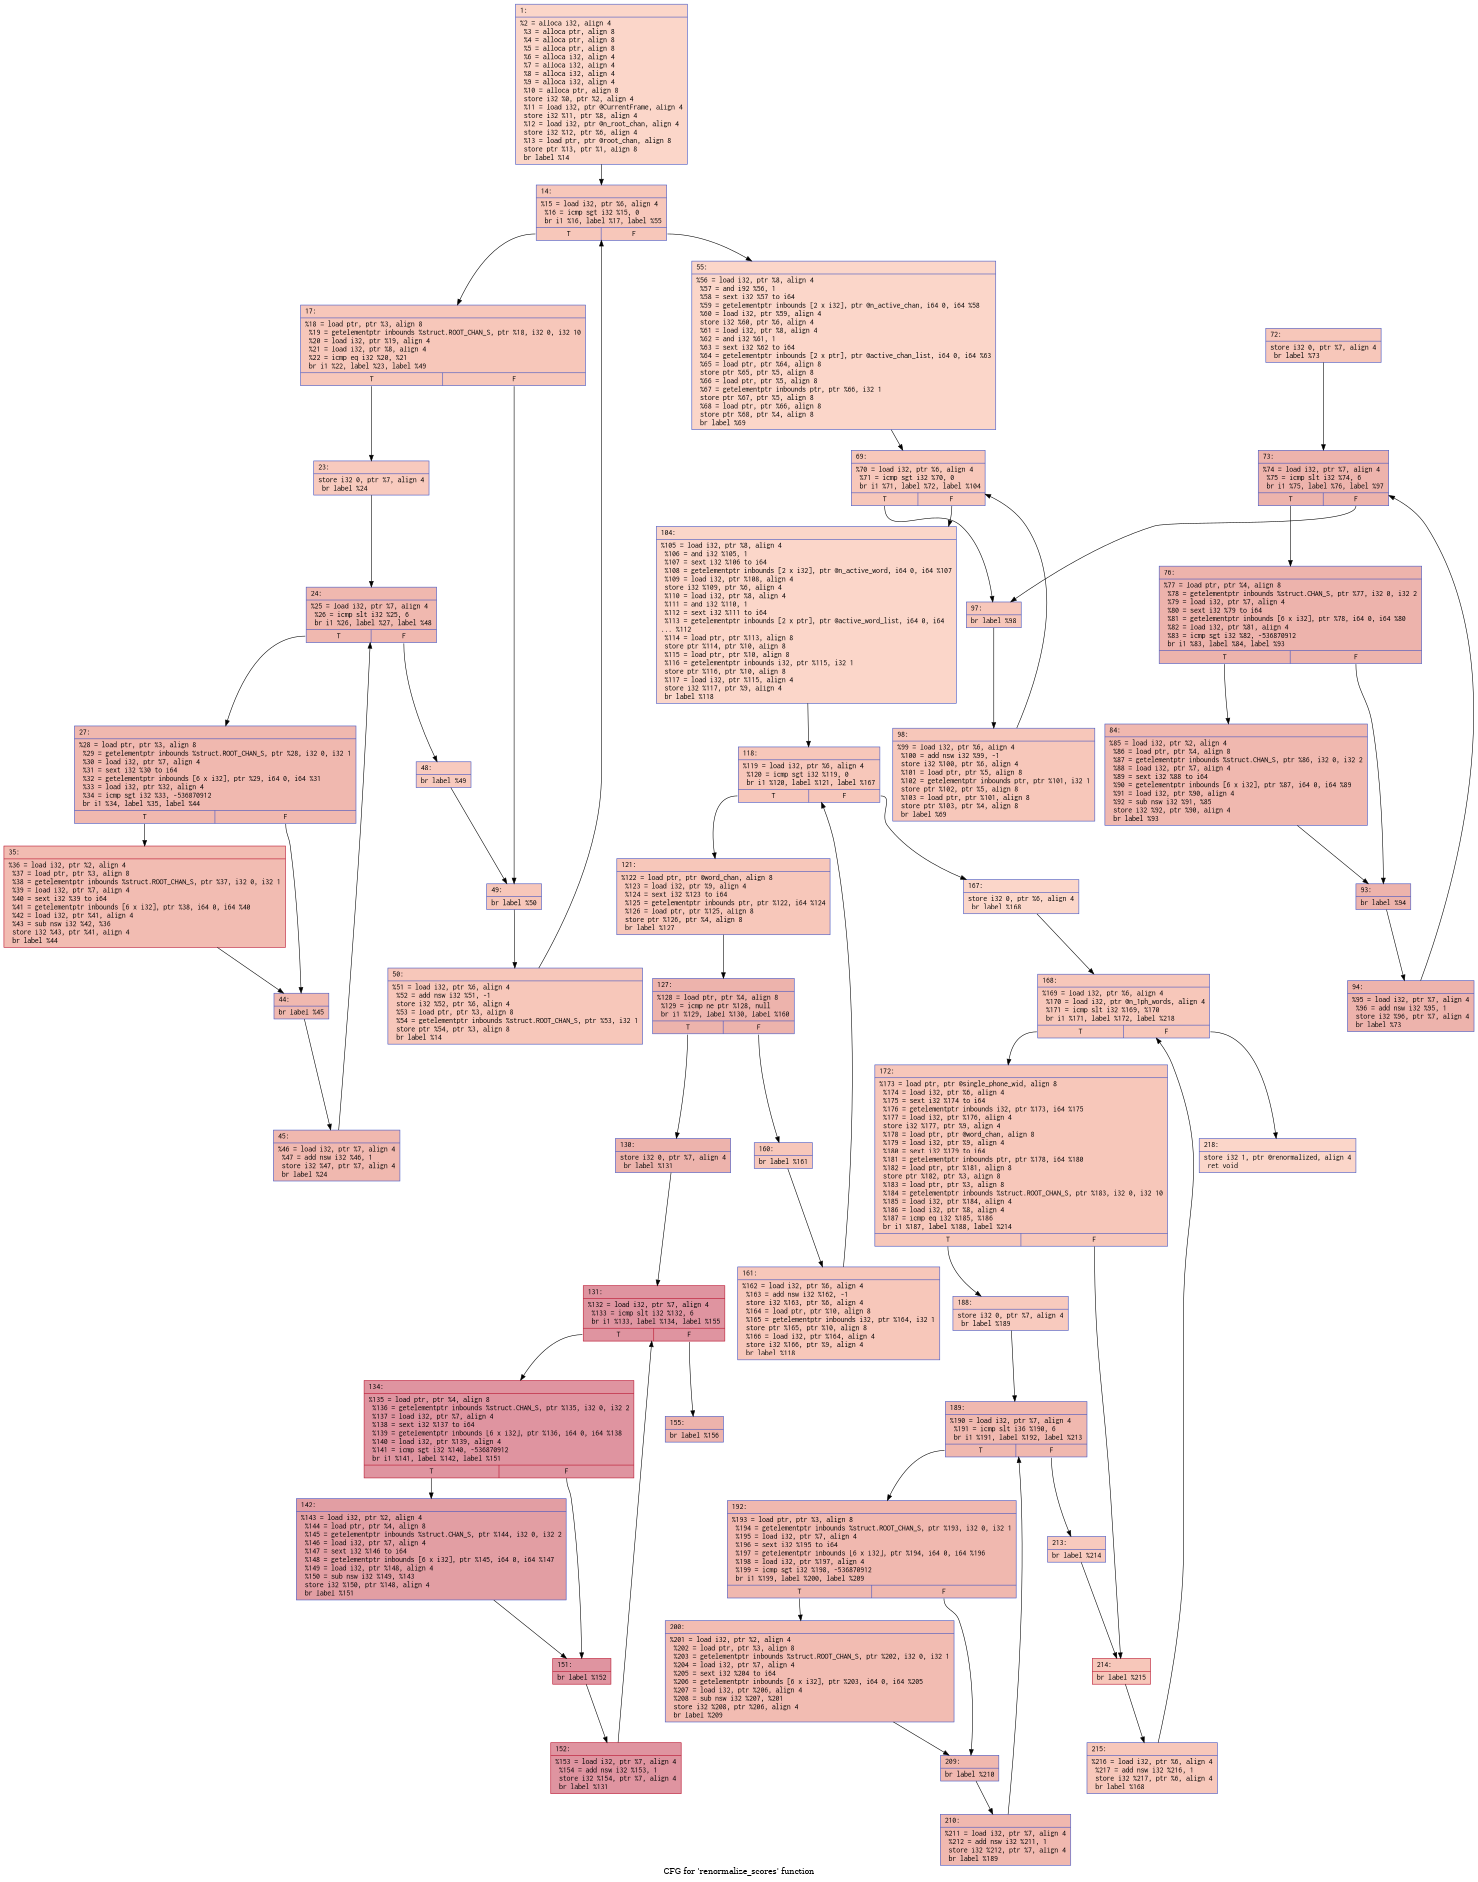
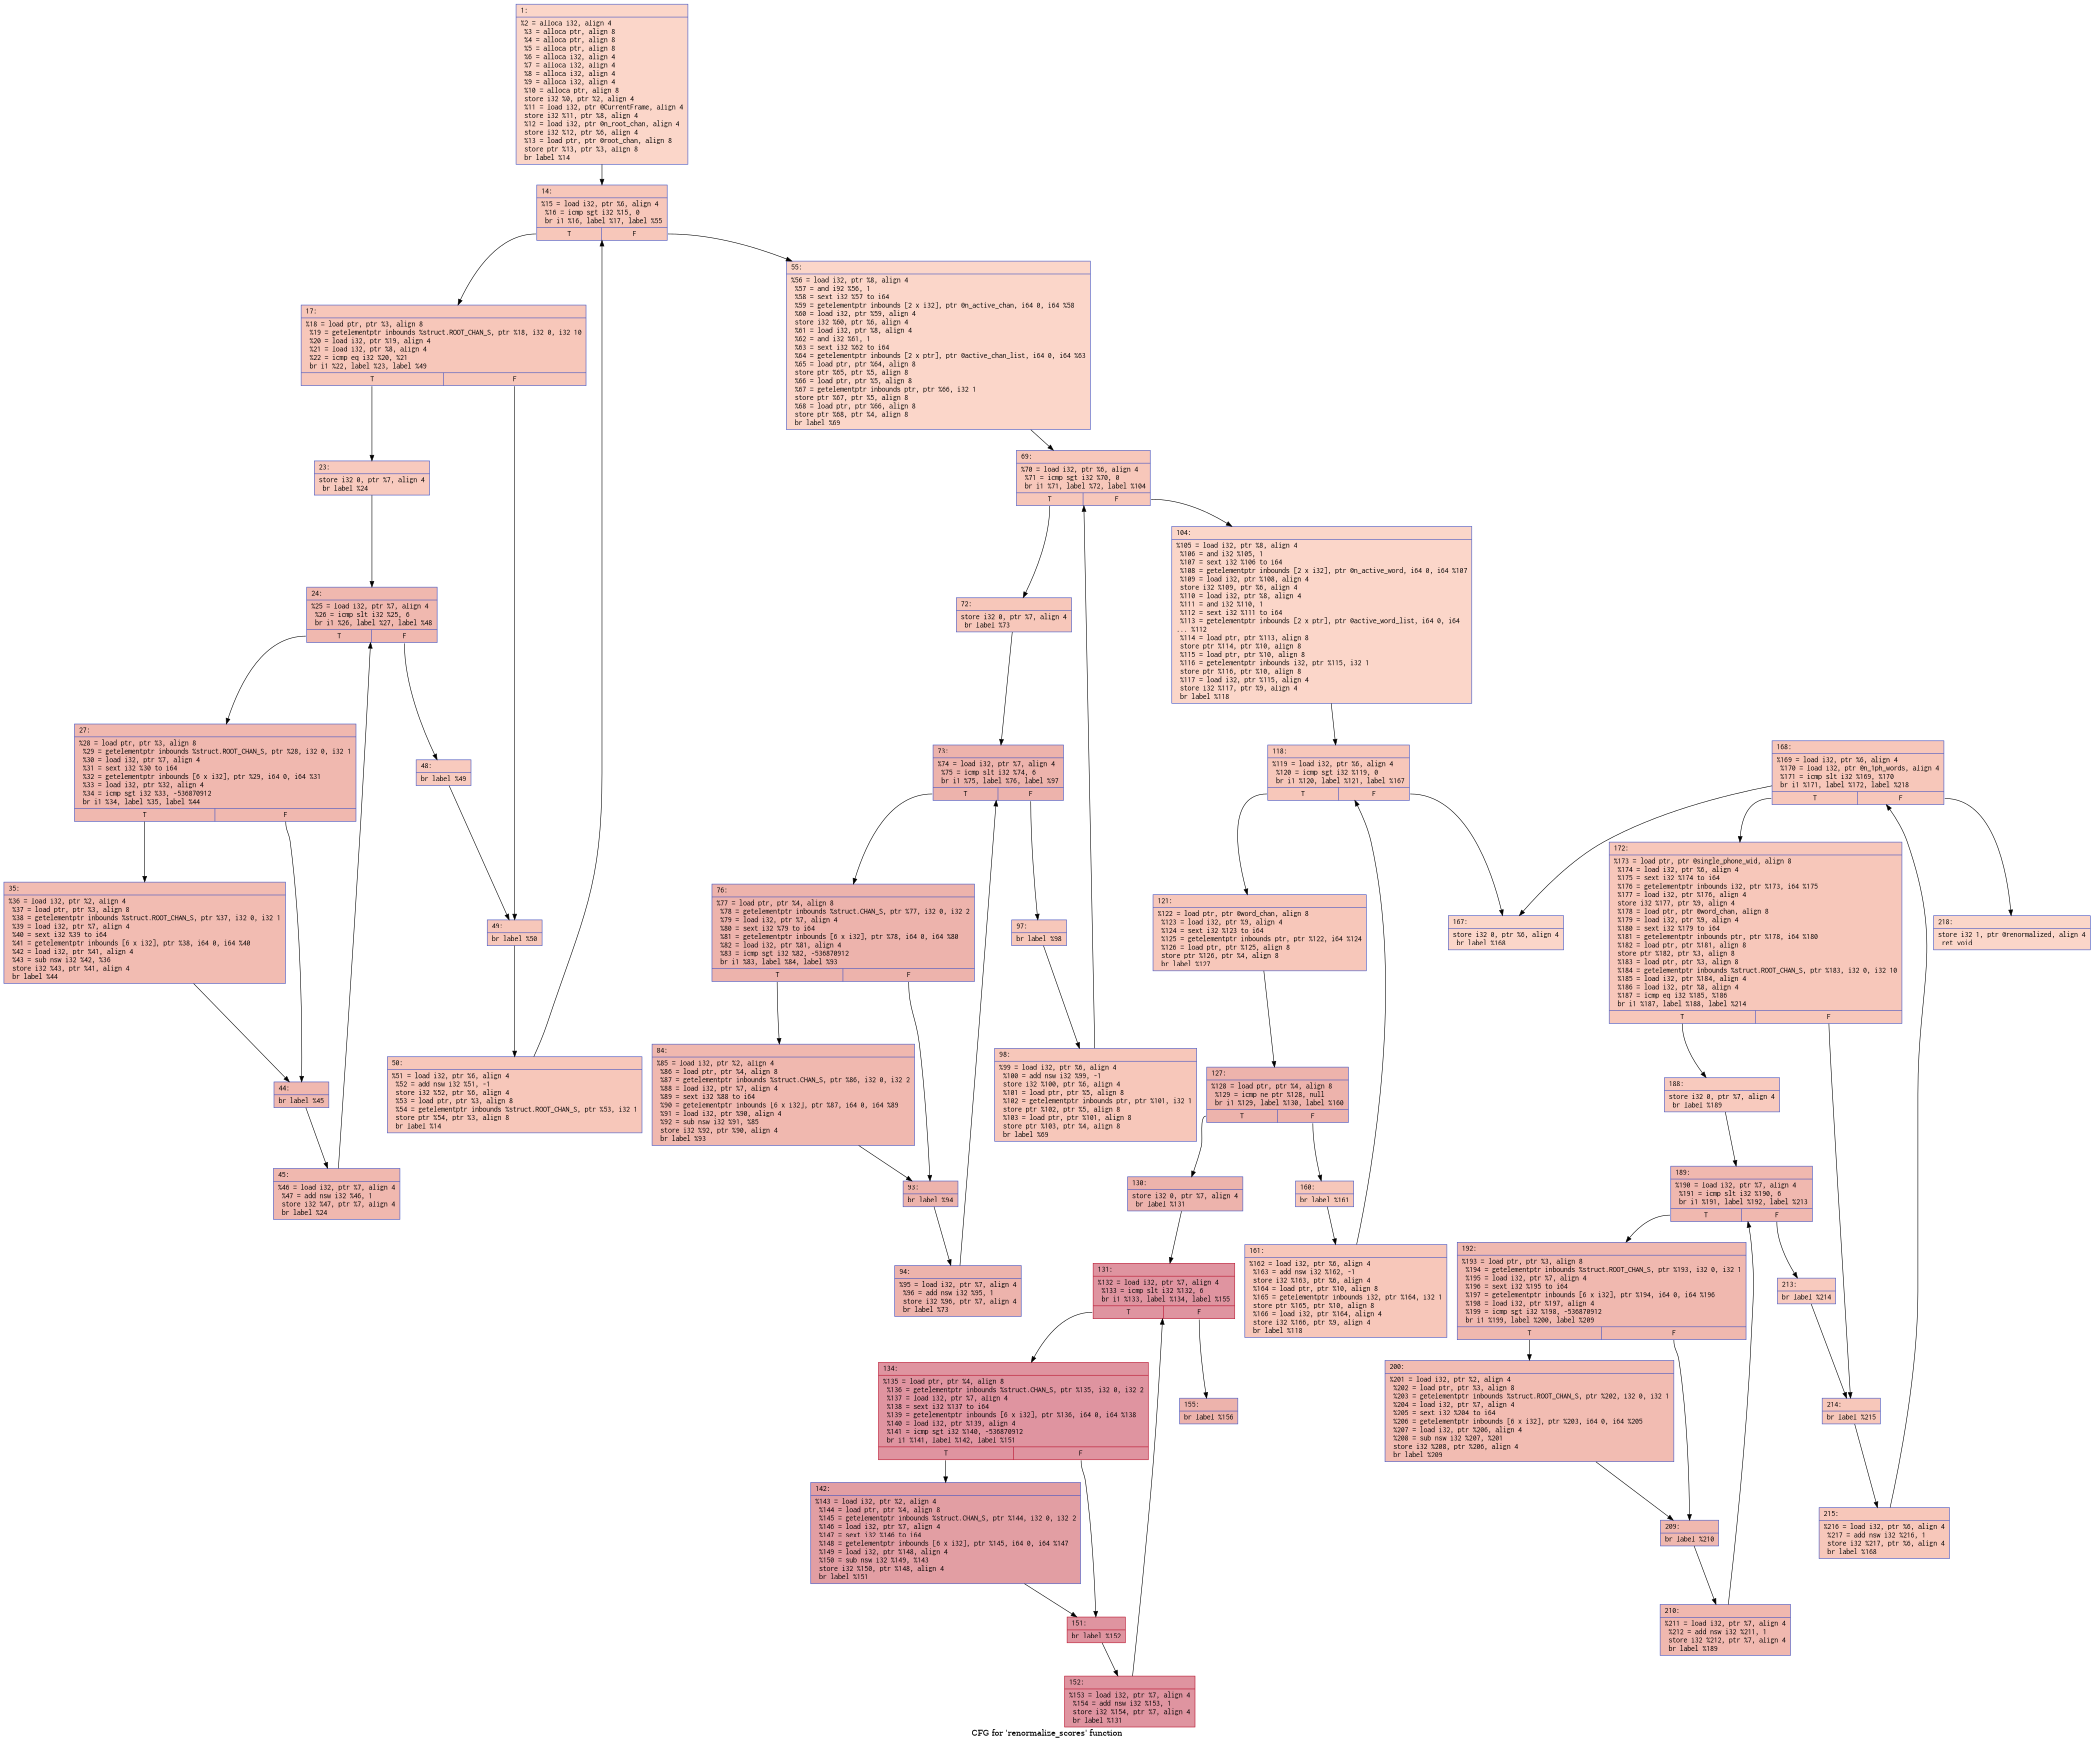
node "1:": text "store ptr %13, ptr %1, align 8" -> "store ptr %13, ptr %3, align 8"
edge "69:" -> "97:": now "69:" -> "72:"
node "35:": color #b70d28ff -> #3d50c3ff
edge "167:" -> "168:": reversed
node "189:": text "%191 = icmp slt i36 %190, 6" -> "%191 = icmp slt i32 %190, 6"
node "214:": color #b70d28ff -> #3d50c3ff
